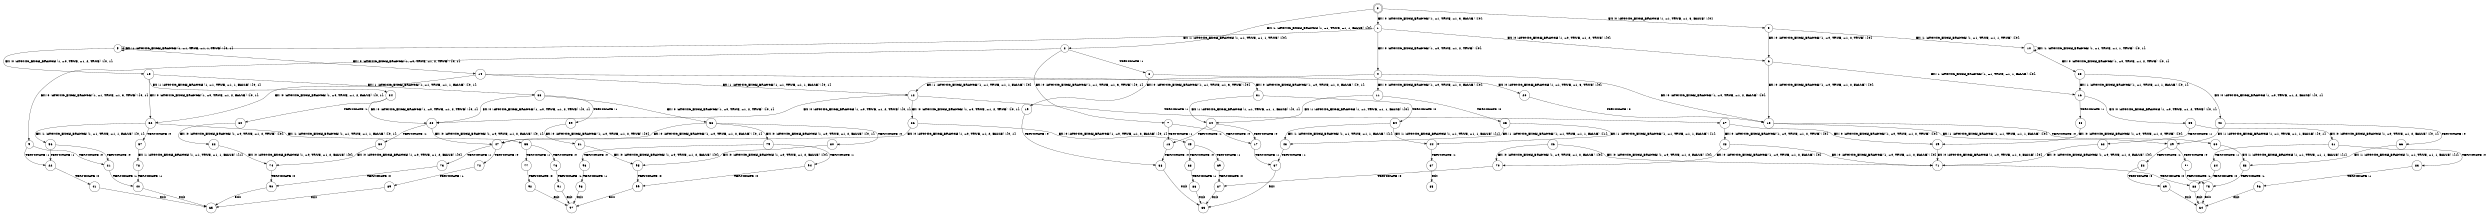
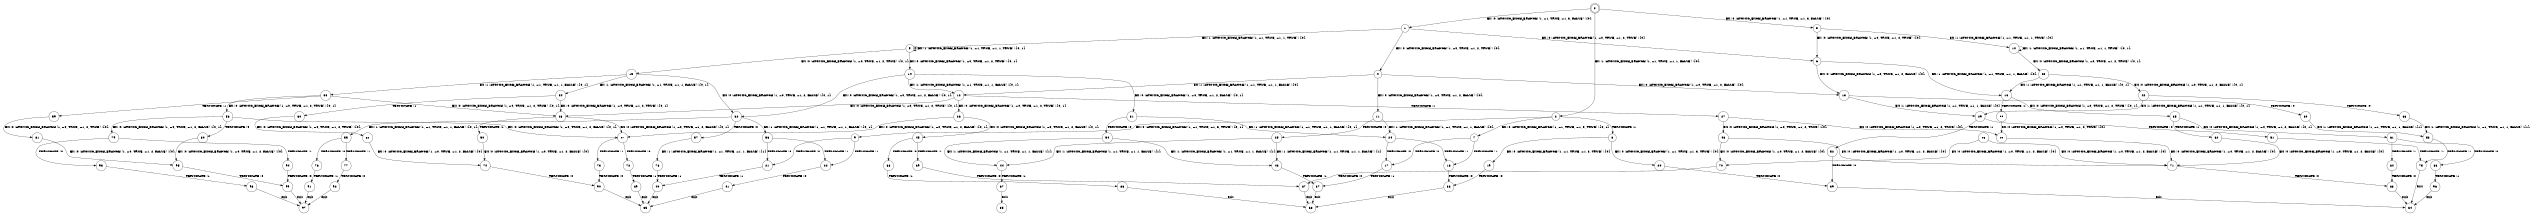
edge "20" -> "13": now "20" -> "39"
